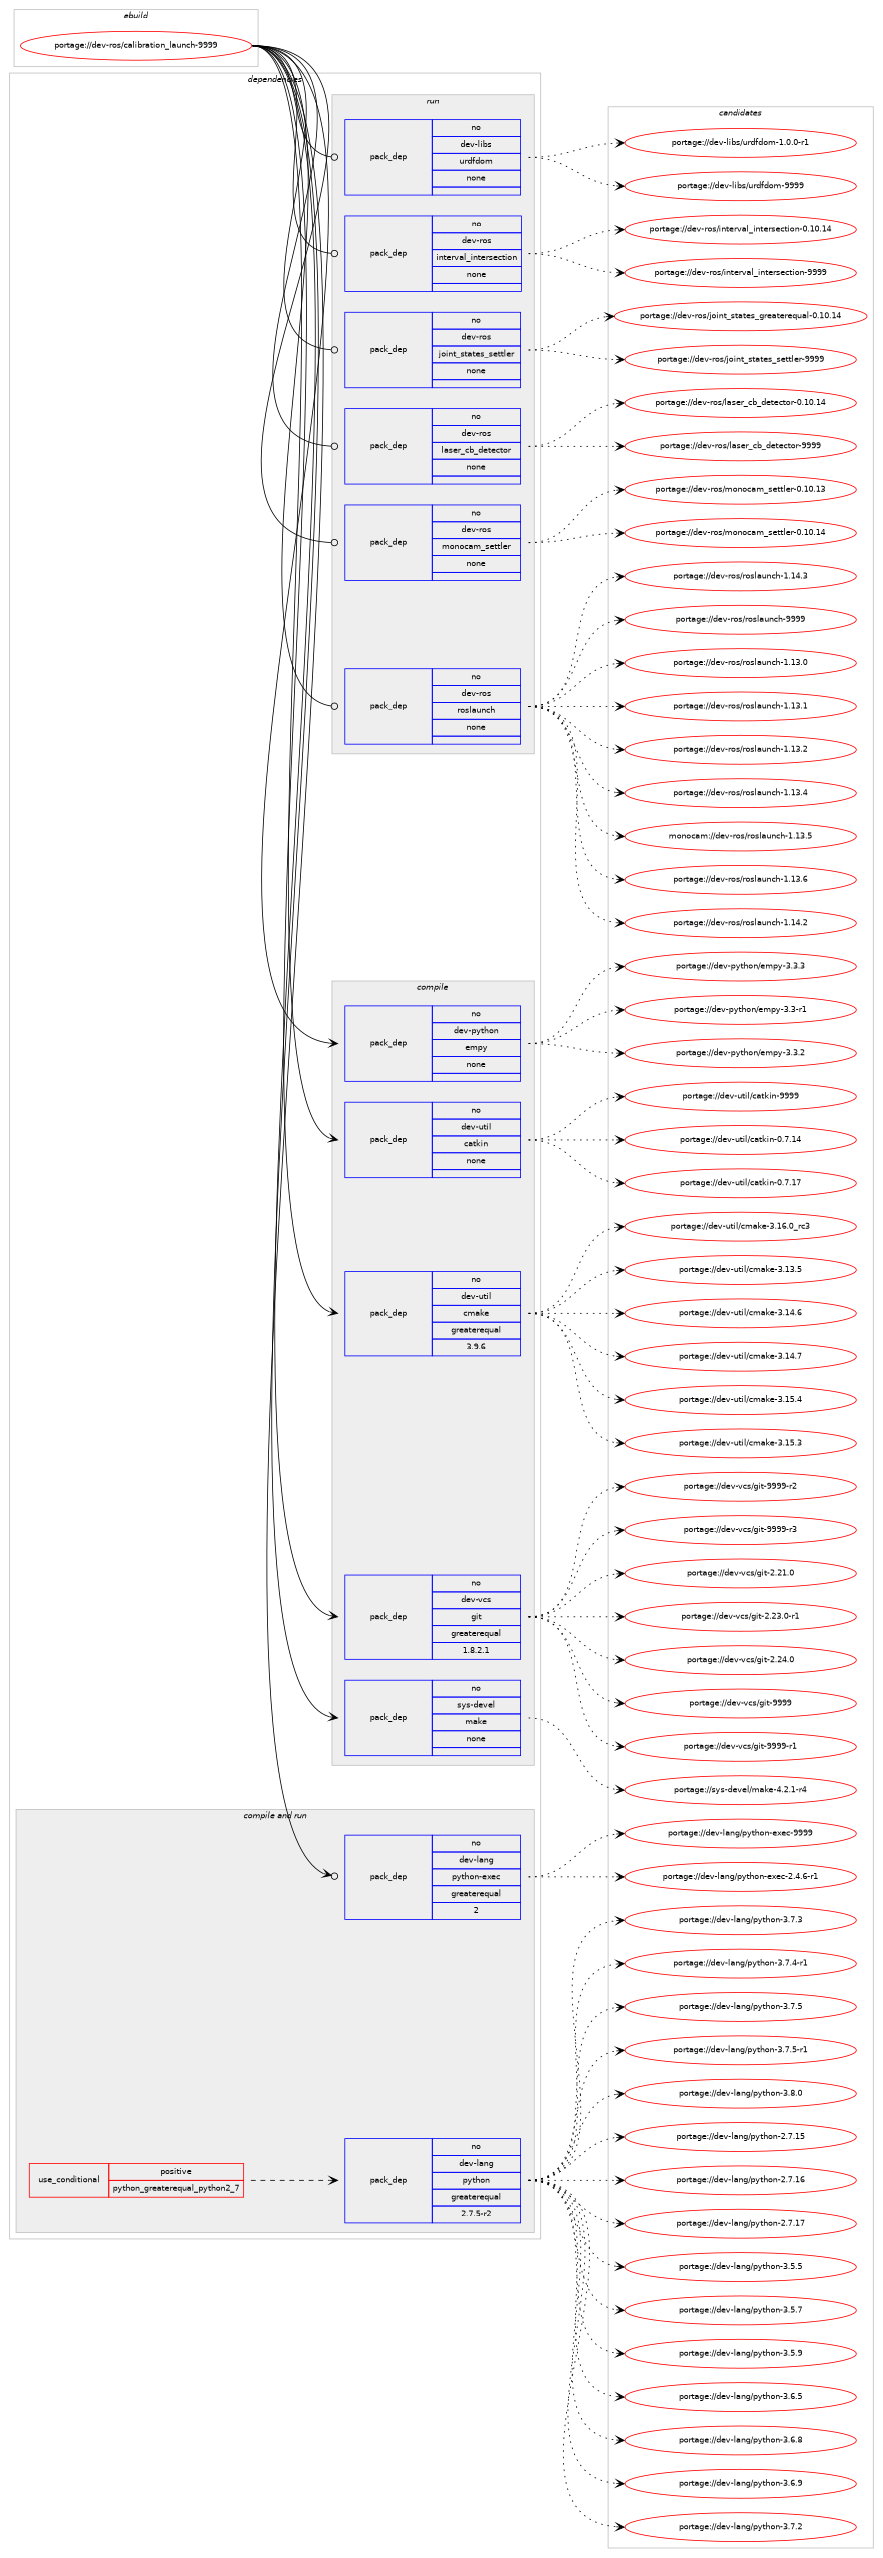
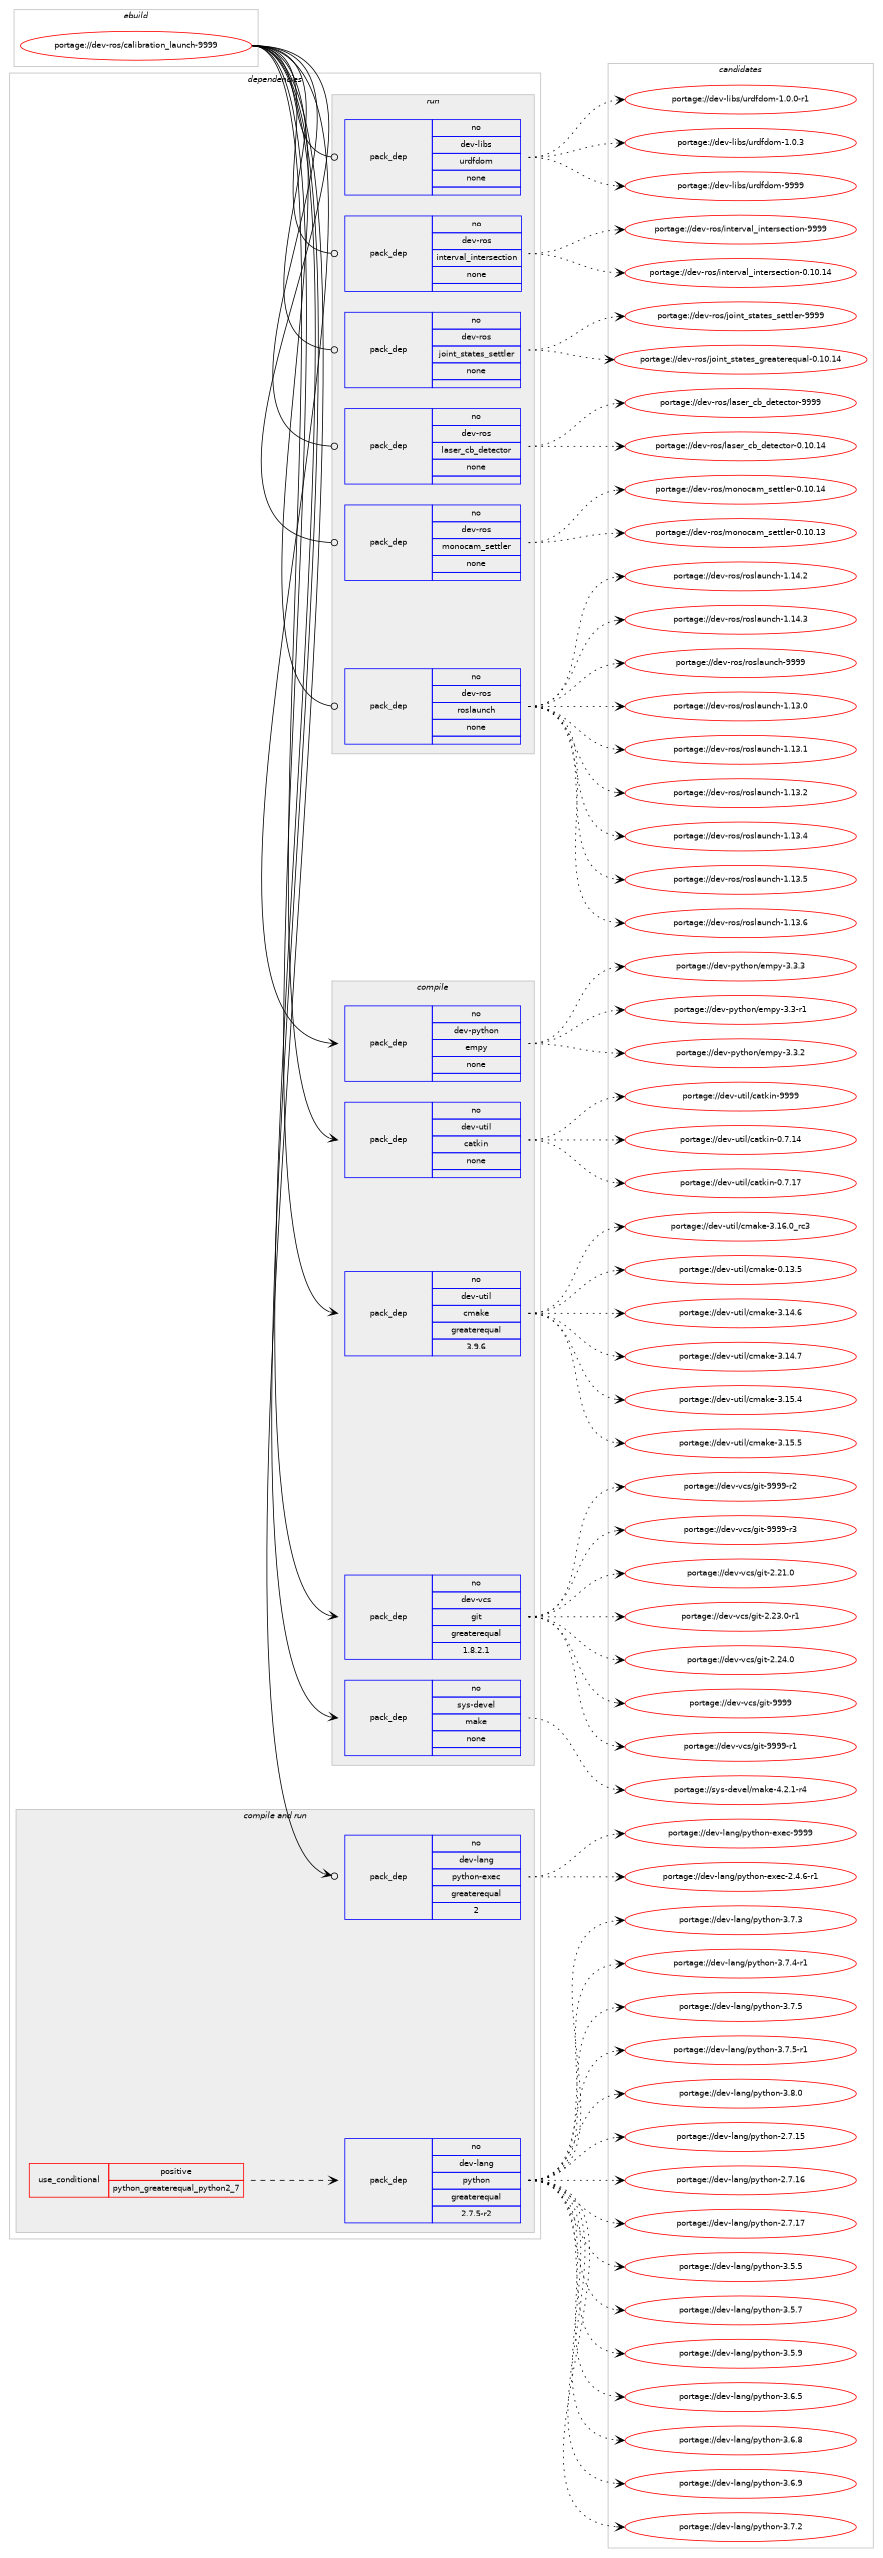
node "portage://dev-libs/urdfdom-1.0.3": added
node "monocam://dev-ros/roslaunch-1.13.5": label "monocam://dev-ros/roslaunch-1.13.5" -> "portage://dev-ros/roslaunch-1.13.5"
node "portage://dev-util/cmake-3.13.5": label "portage://dev-util/cmake-3.13.5" -> "portage://dev-util/cmake-0.13.5"
node "portage://dev-util/cmake-3.15.3": label "portage://dev-util/cmake-3.15.3" -> "portage://dev-util/cmake-3.15.5"
